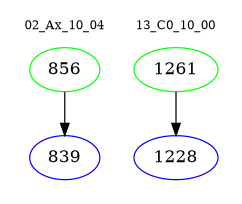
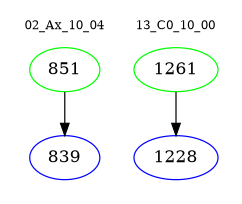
node "856": label "856" -> "851"
